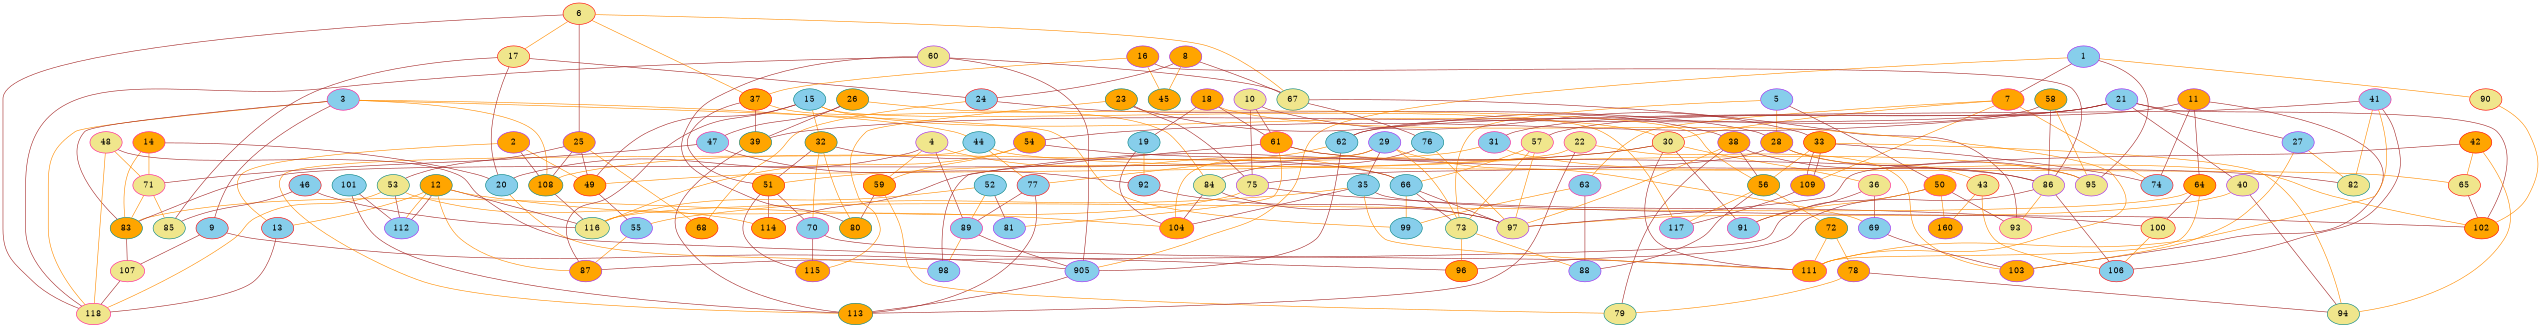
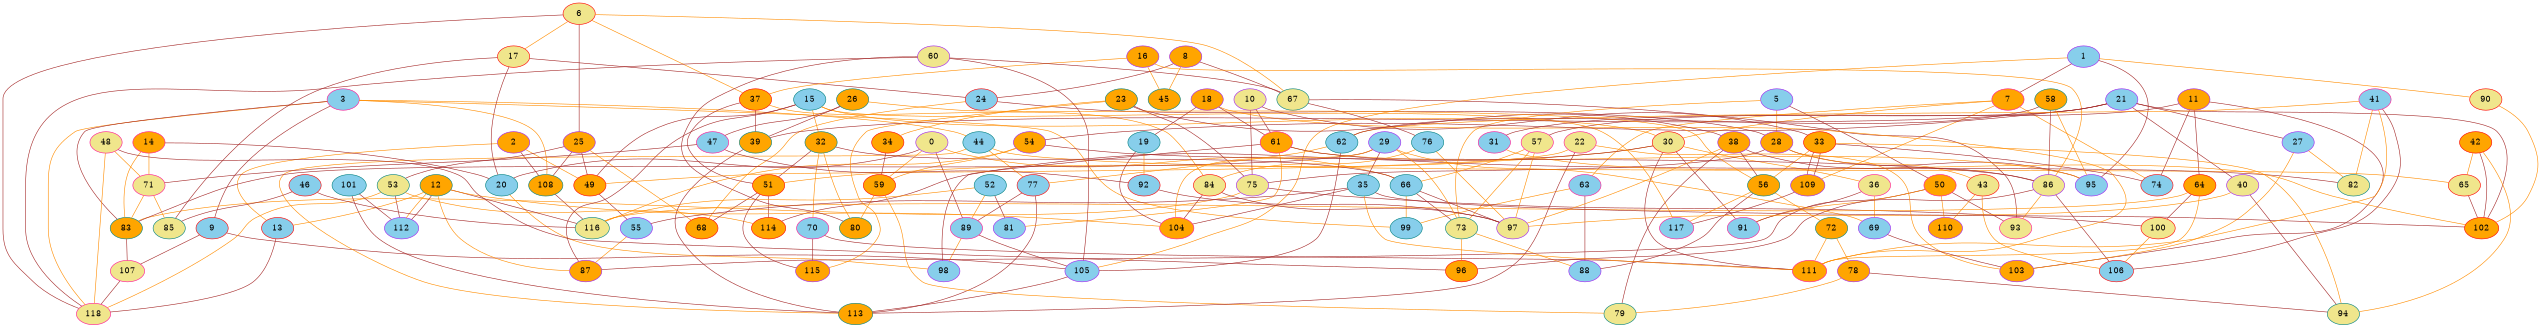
edge "16" -- "86": color brown -> darkorange
edge "41" -- "62": color brown -> darkorange
node "34": added
node "4": label "4" -> "0"
edge "31" -- "108": removed
edge "42" -- "97": now "42" -- "102"
edge "76" -- "84": color brown -> darkorange
node "84": color teal -> red
node "95": fillcolor khaki -> skyblue
edge "35" -- "55": color darkorange -> brown
edge "51" -- "70": now "51" -- "68"
edge "59" -- "80": color brown -> darkorange
edge "36" -- "69": color brown -> darkorange
node "160": label "160" -> "110"
node "905": label "905" -> "105"
